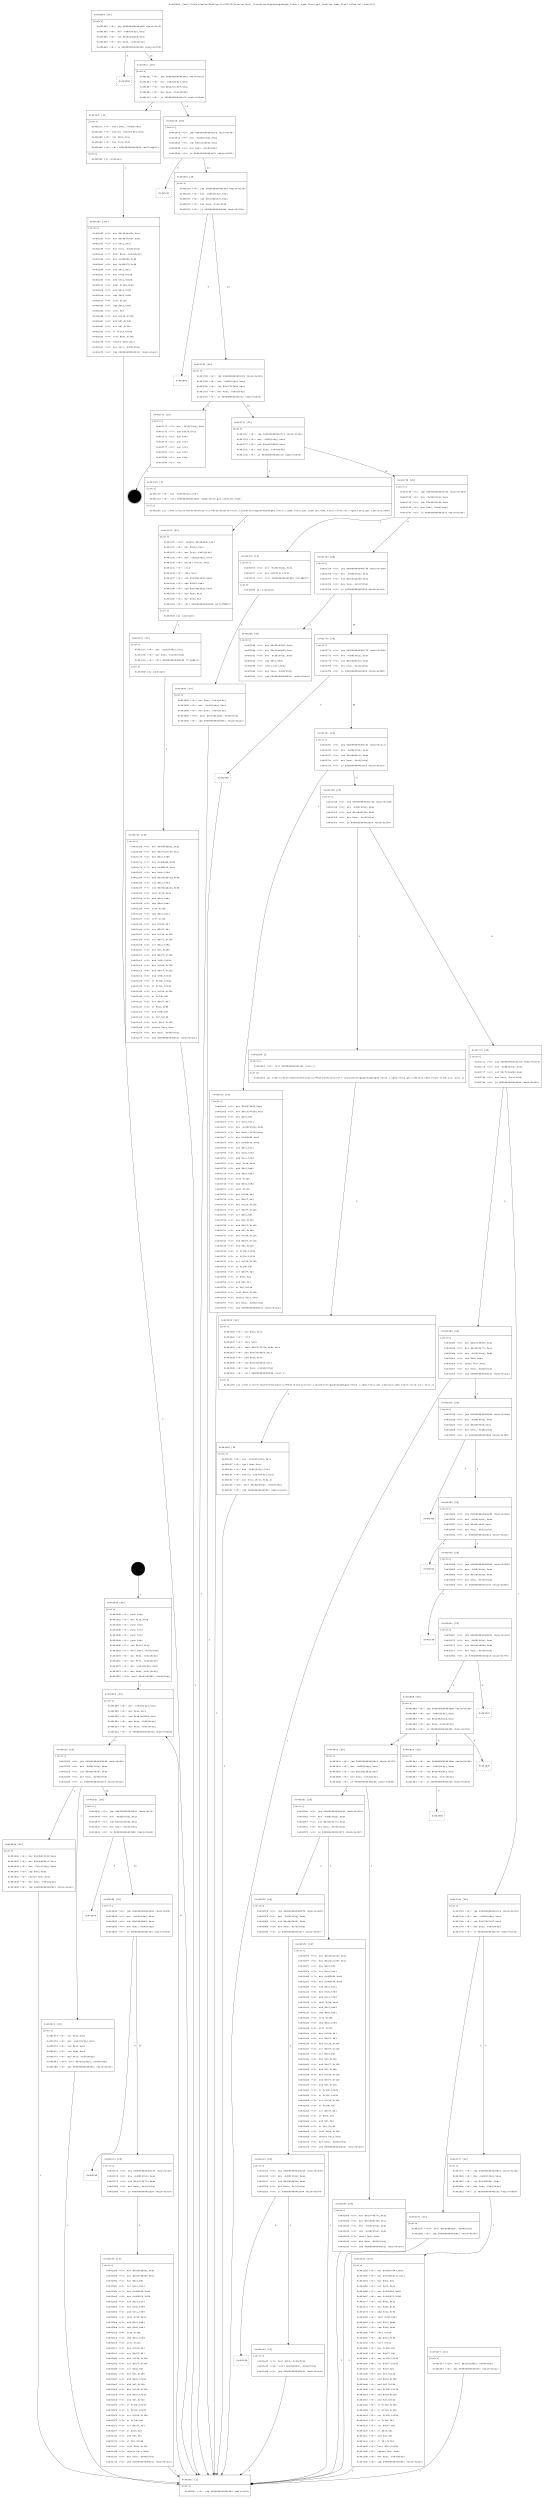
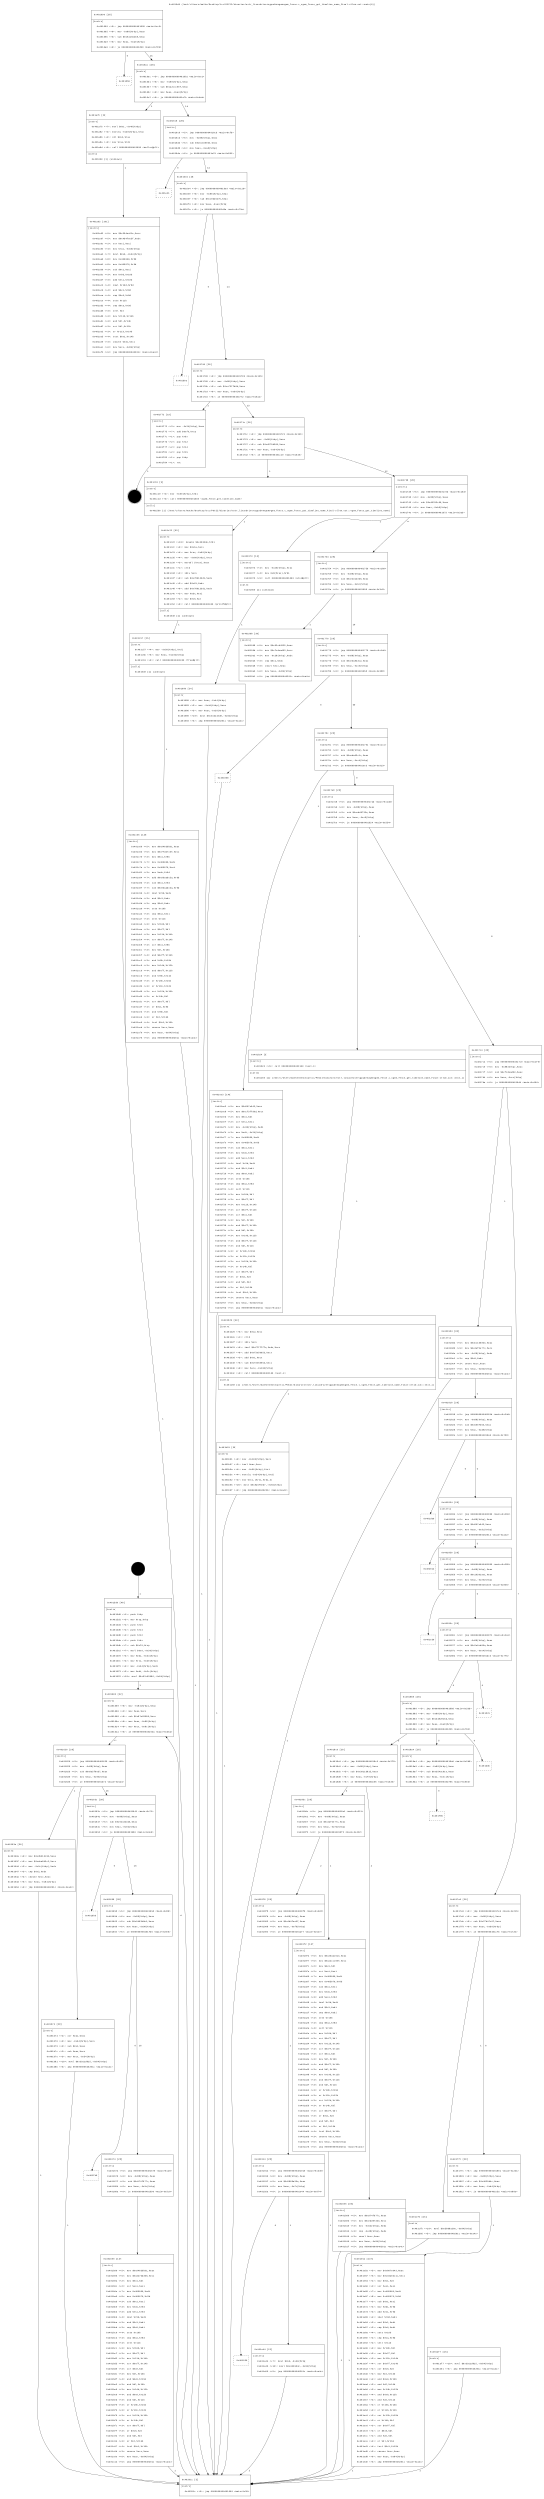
edge "0x401850 [28]" -> "0x40186c [28]": added, label "5"
